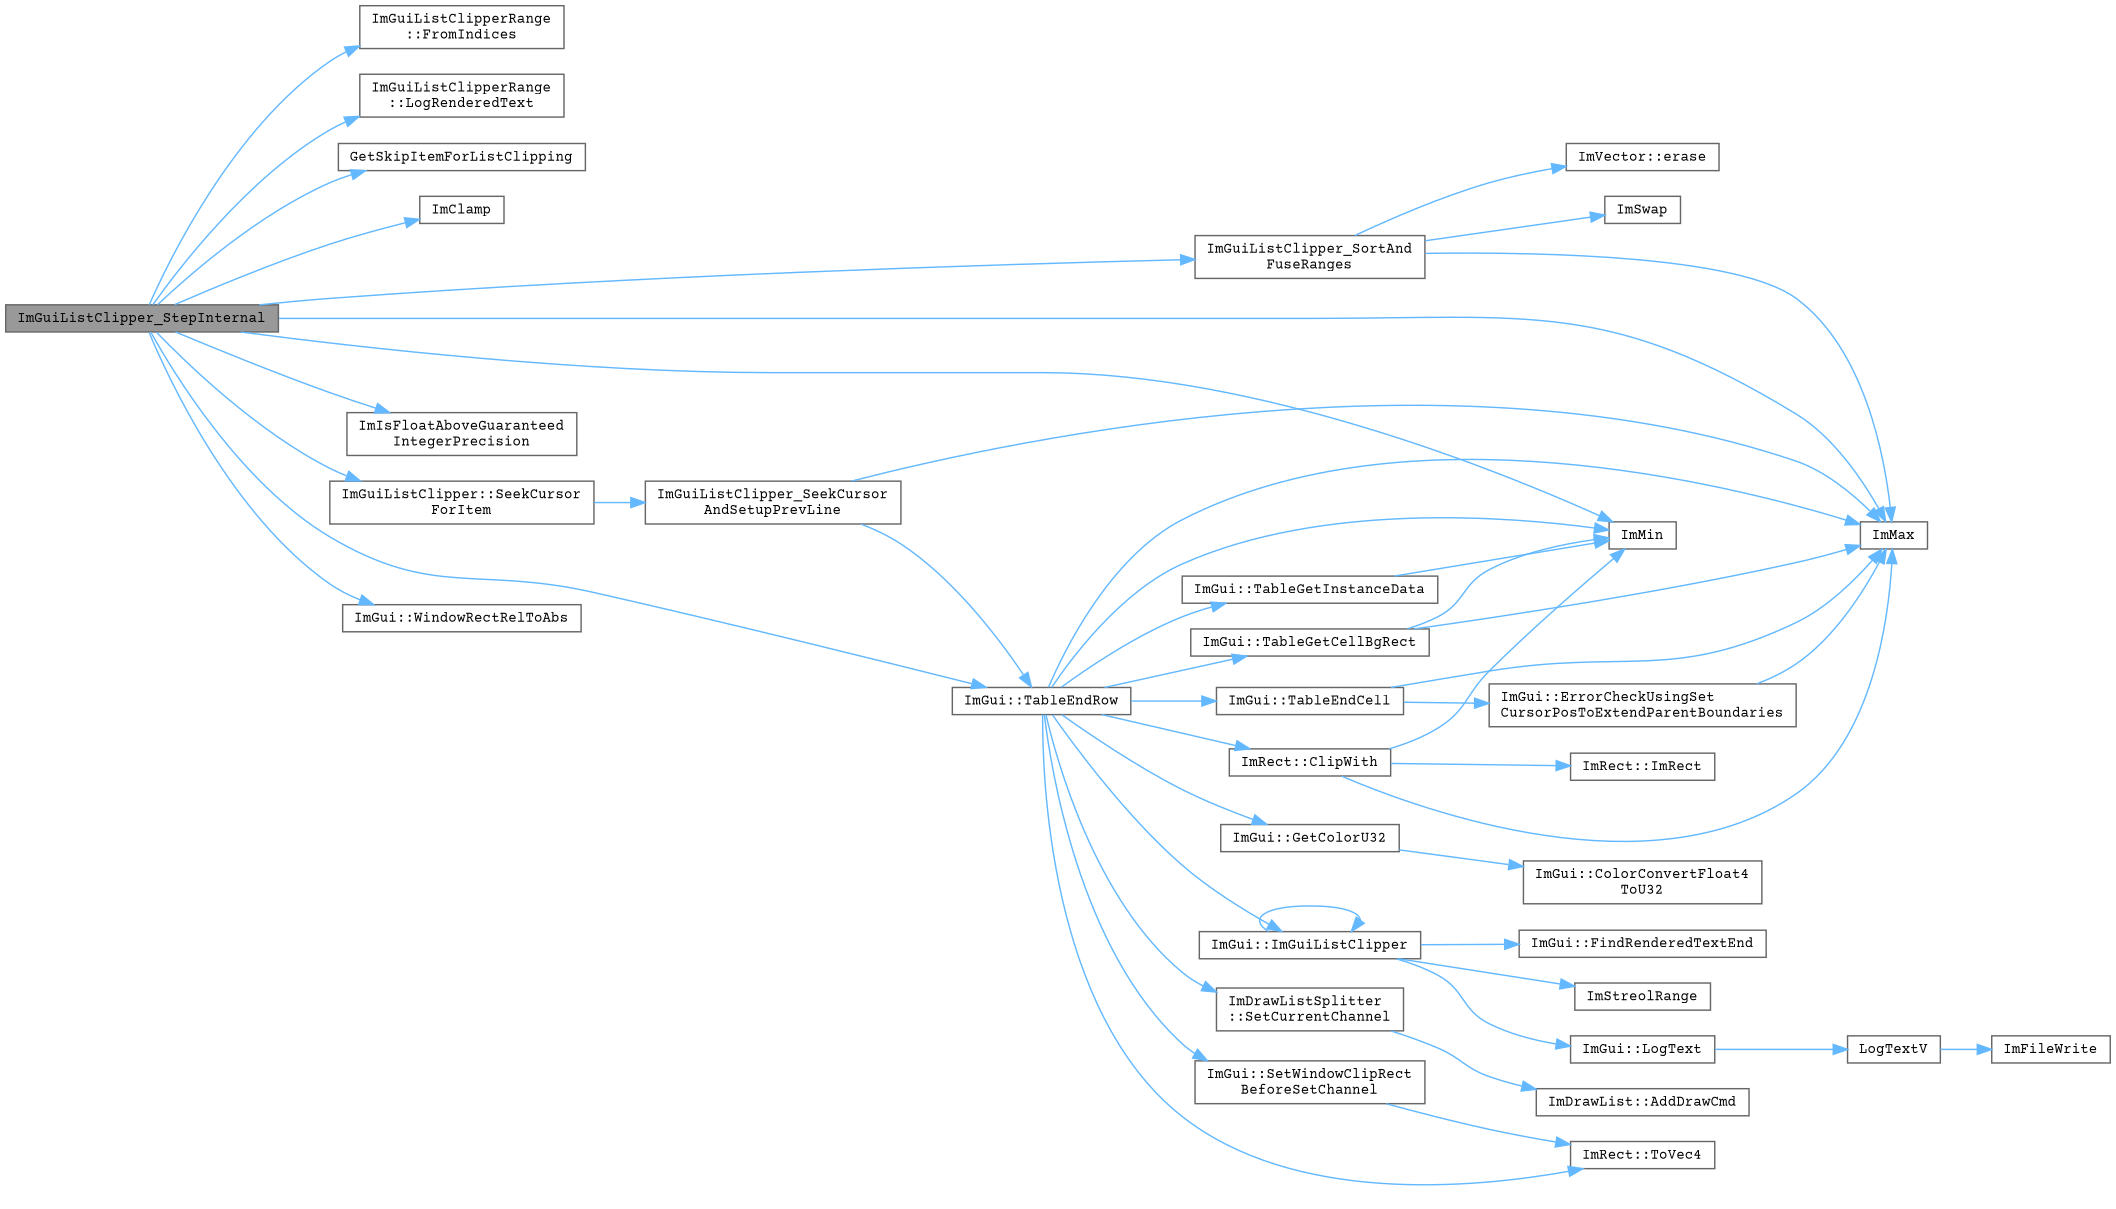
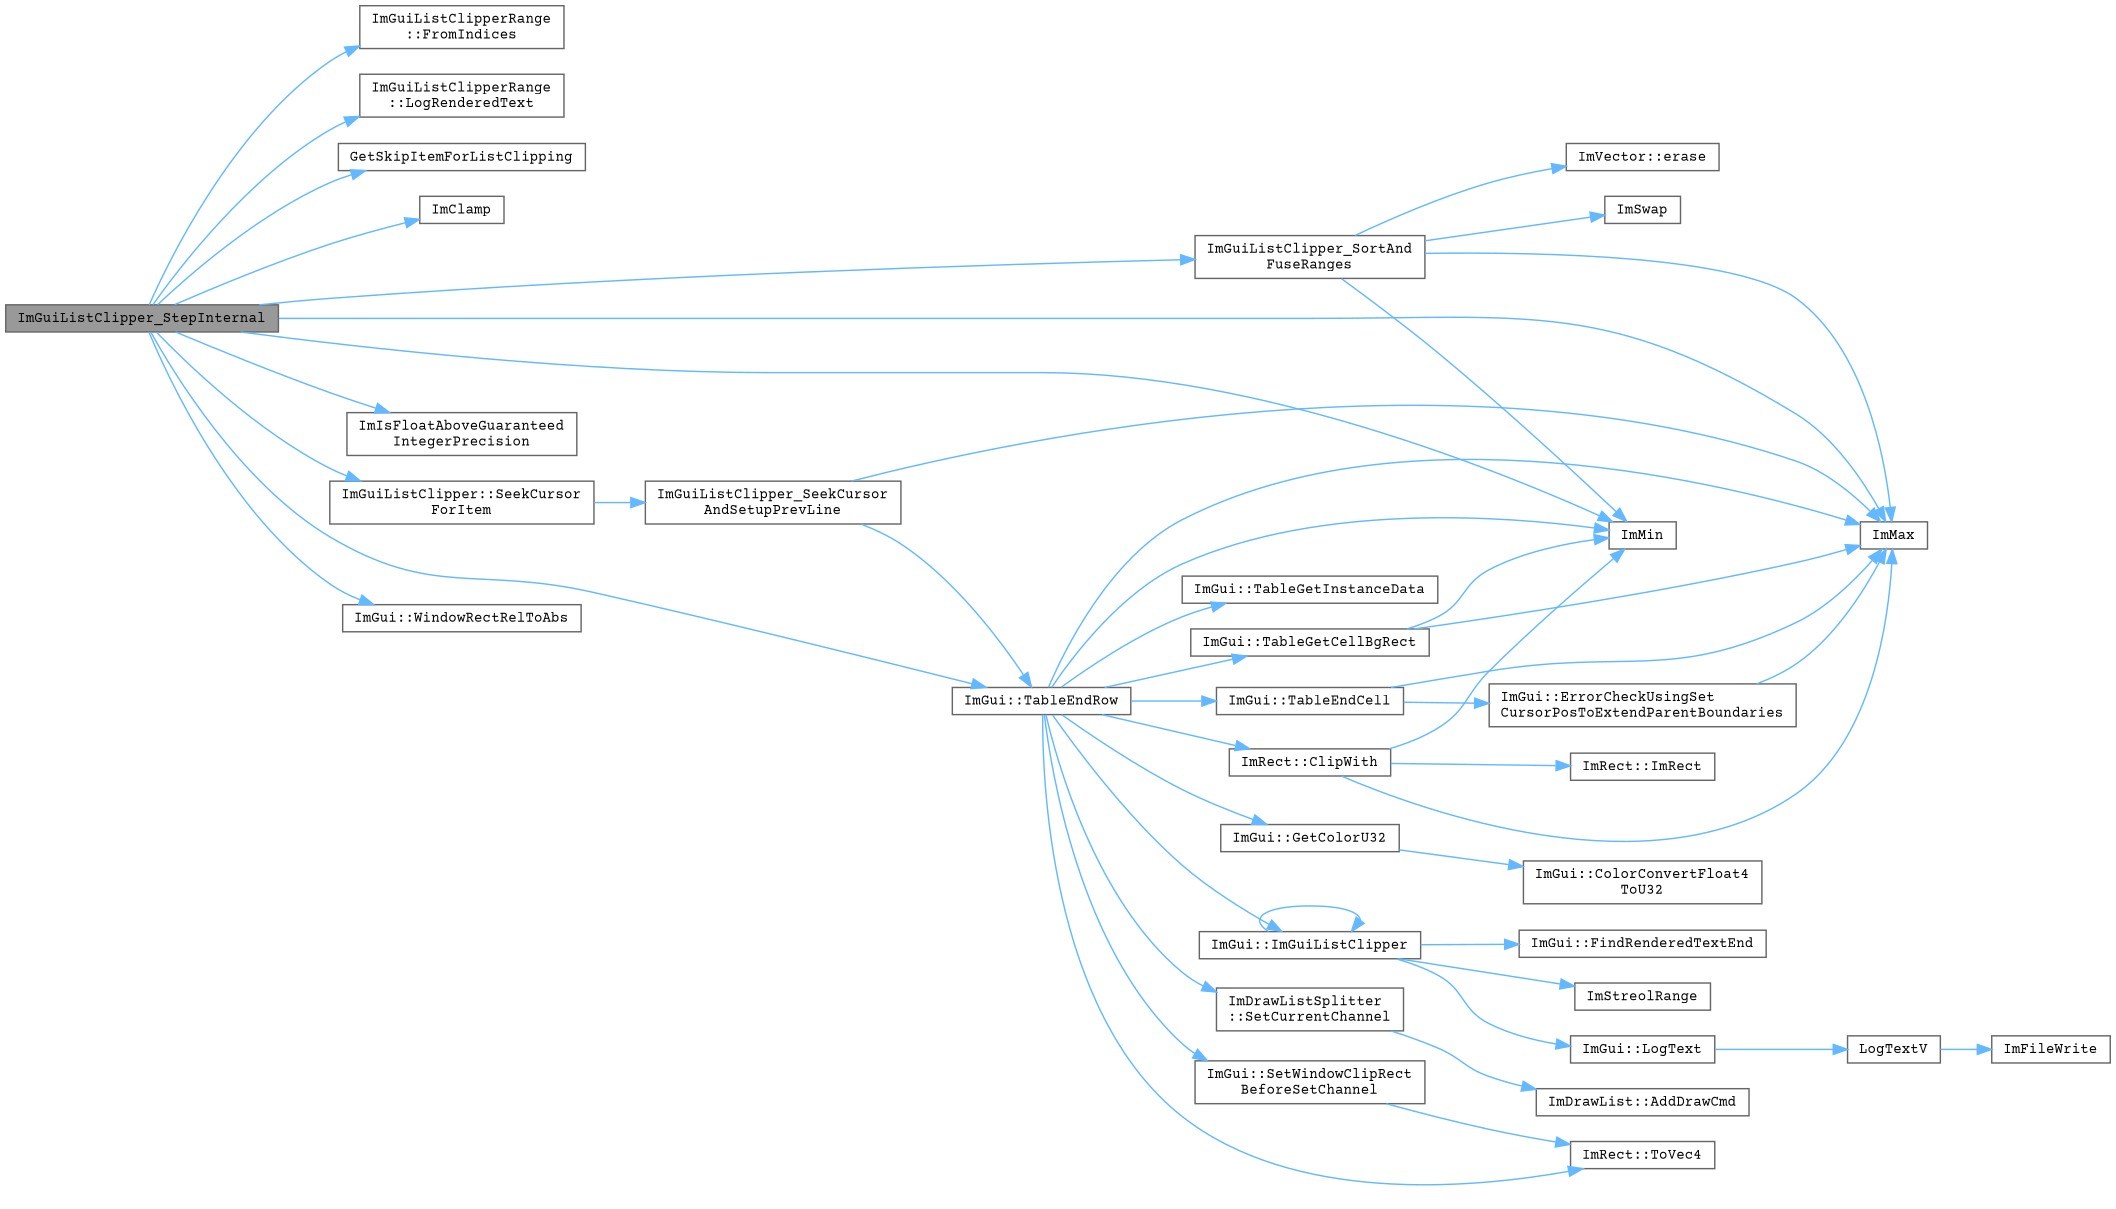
edge "ImGui::TableGetInstanceData" -> "ImMin": now "ImGuiListClipper_SortAnd FuseRanges" -> "ImMin"
